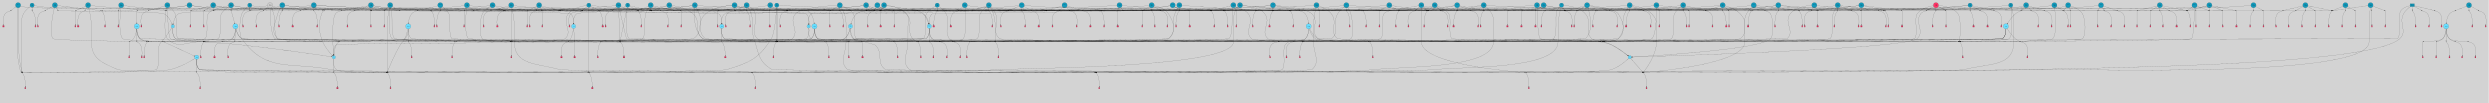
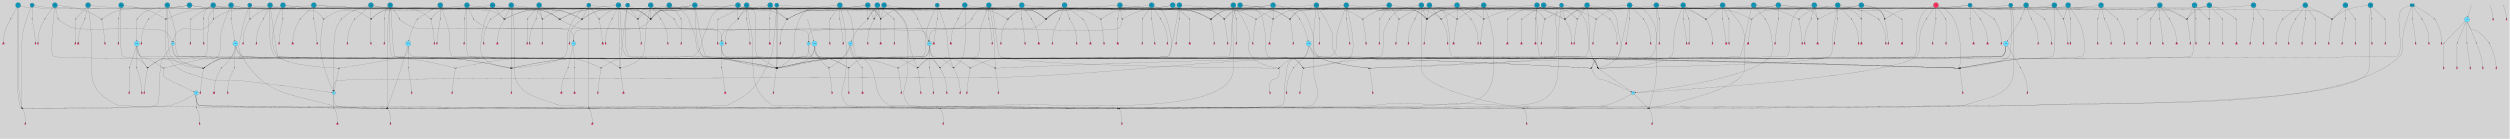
node "T116": fillcolor #cccccc -> #1199bb
node "T213": removed
